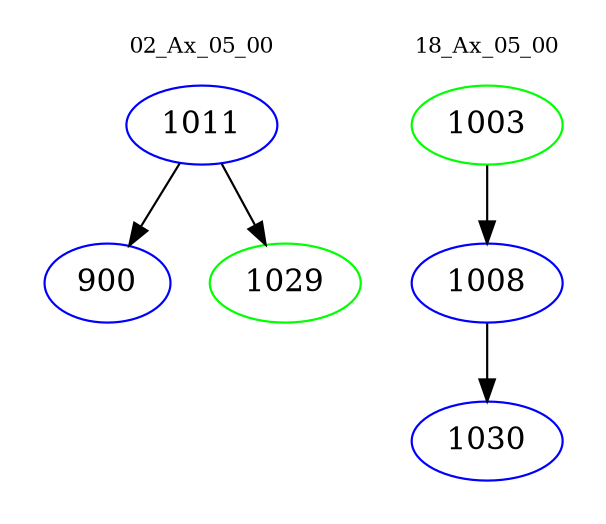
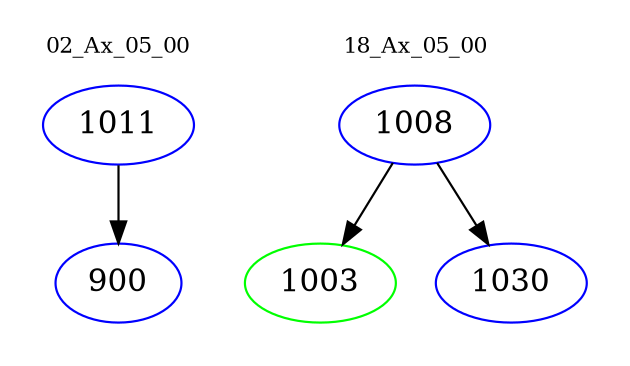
edge "1003" -> "1008": reversed
node "1029": removed
